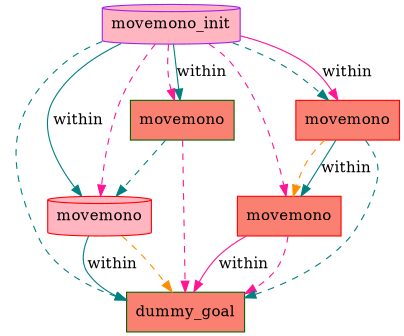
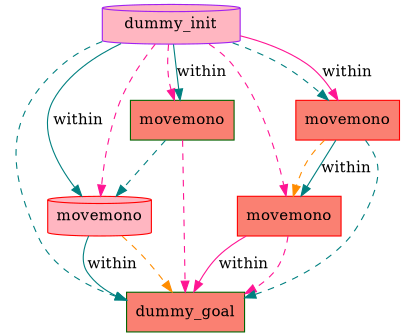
node "movemono_init": label "movemono_init" -> "dummy_init"
